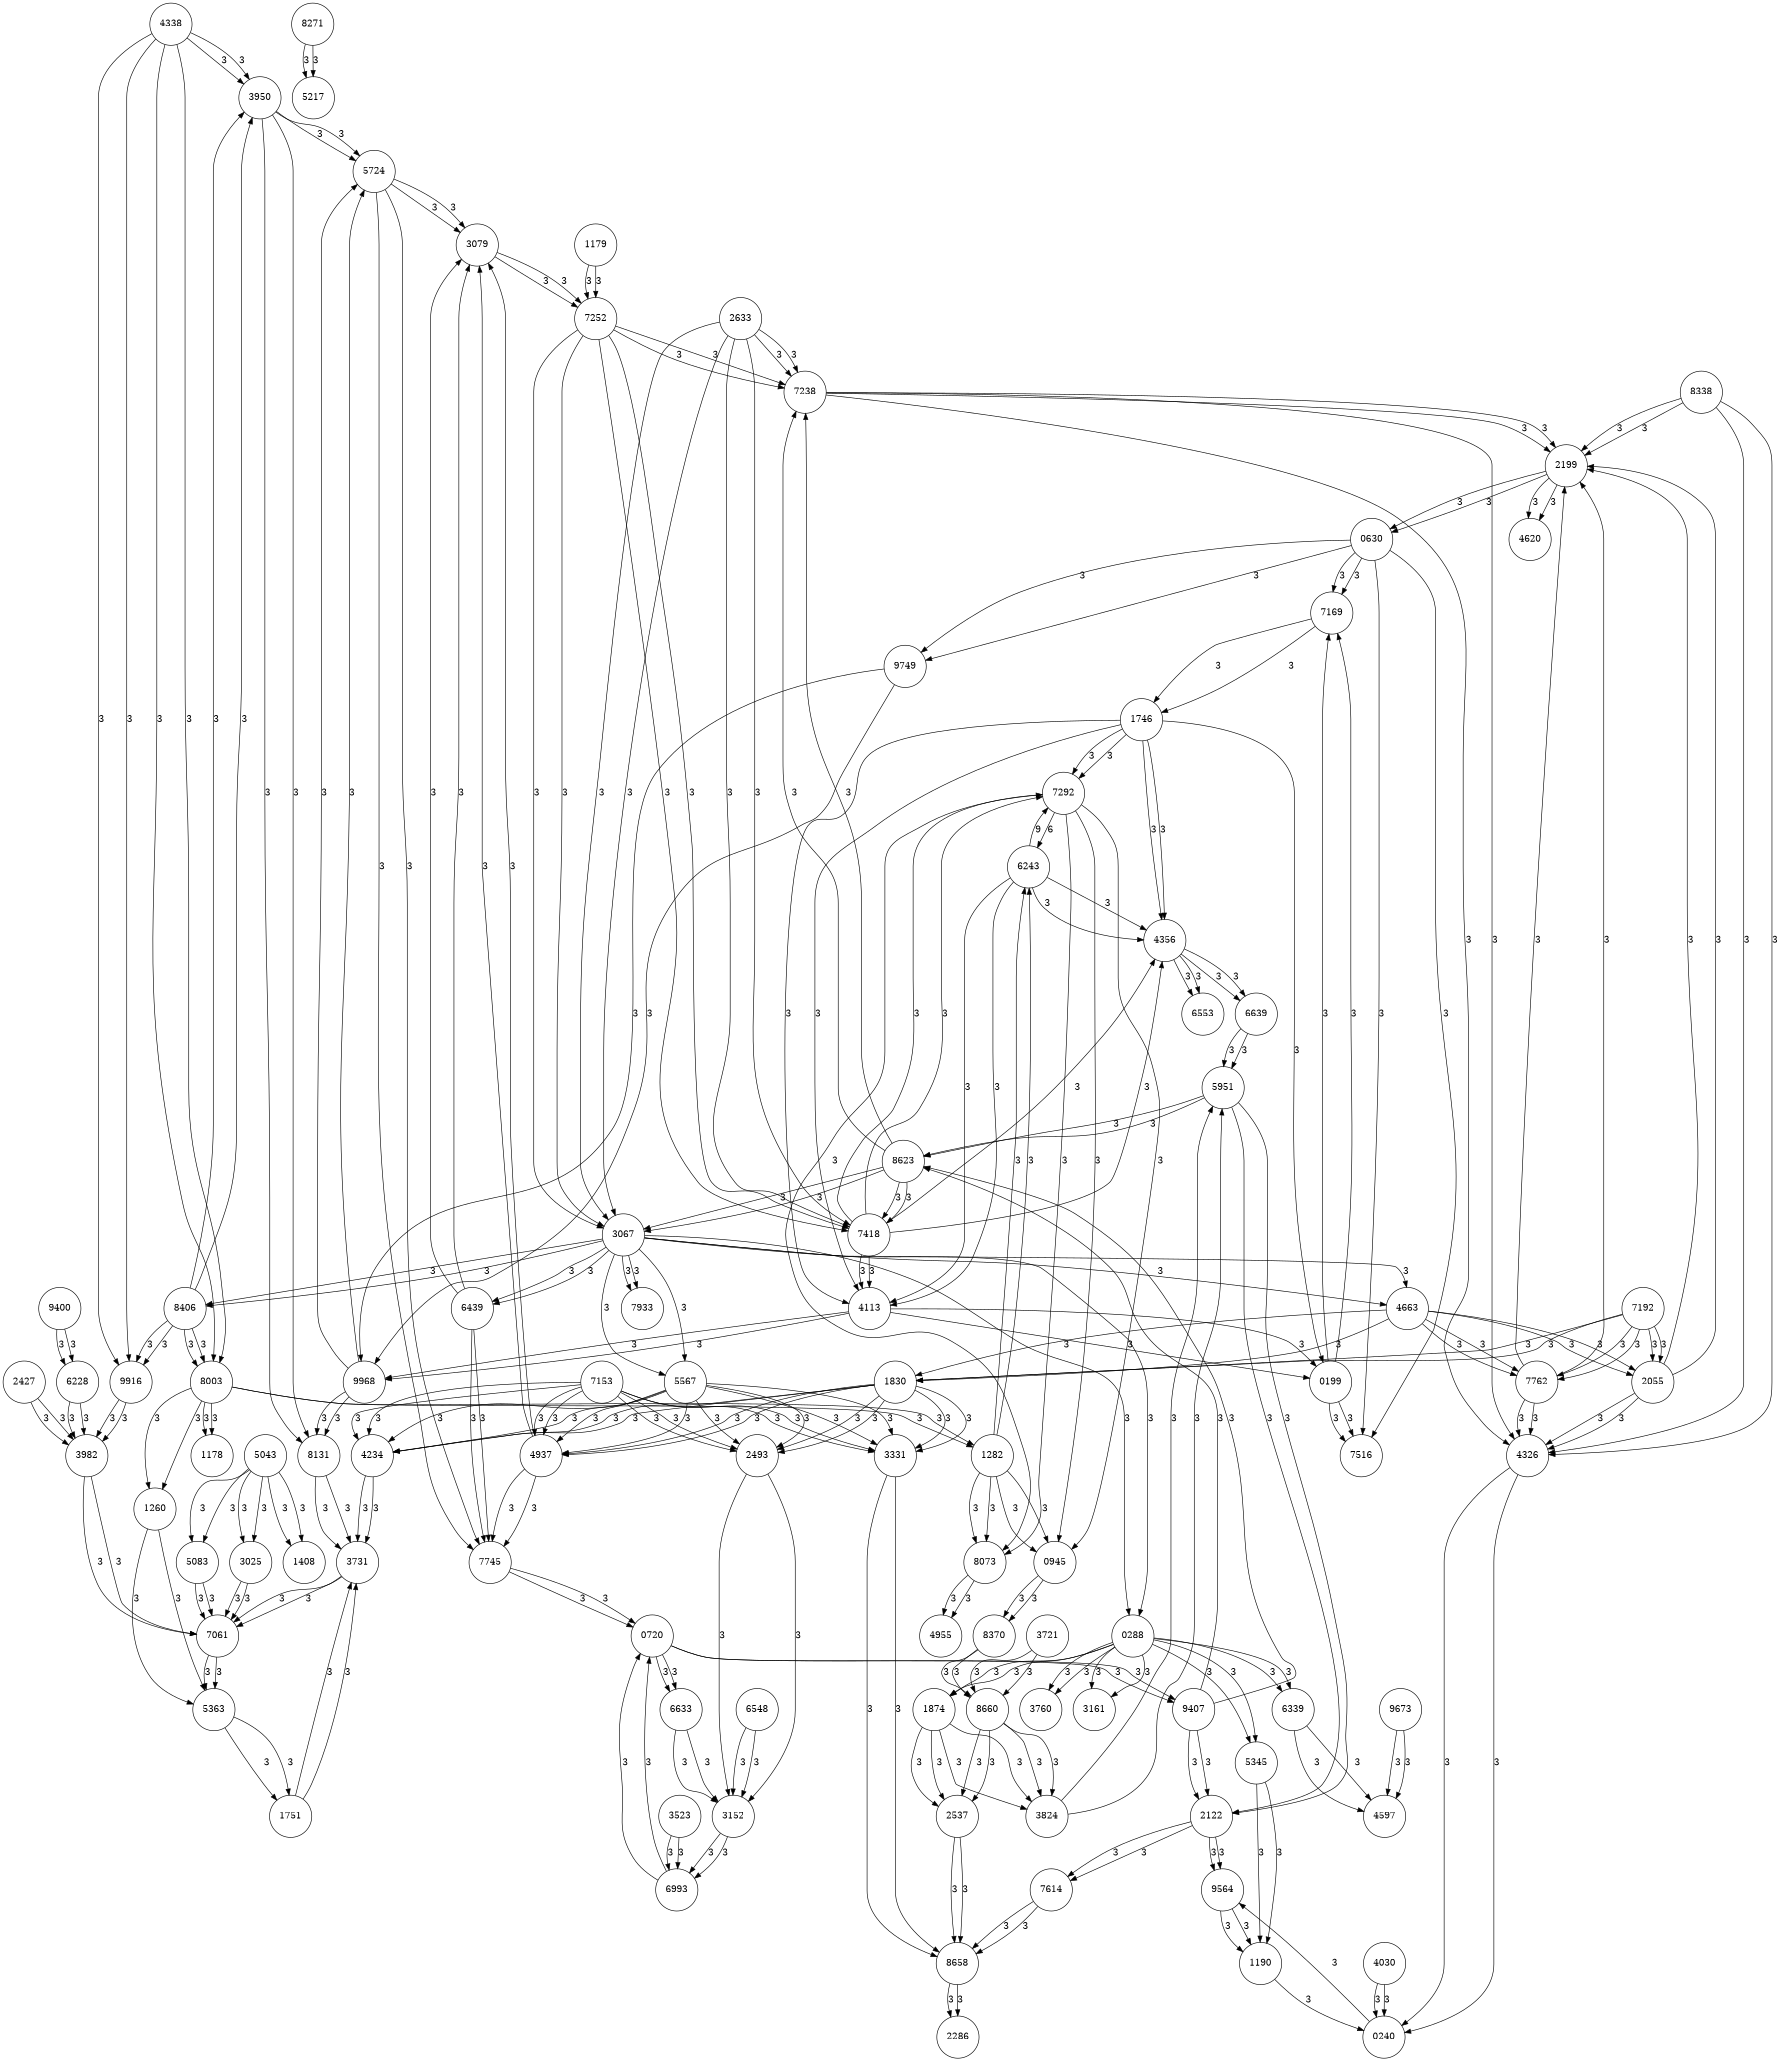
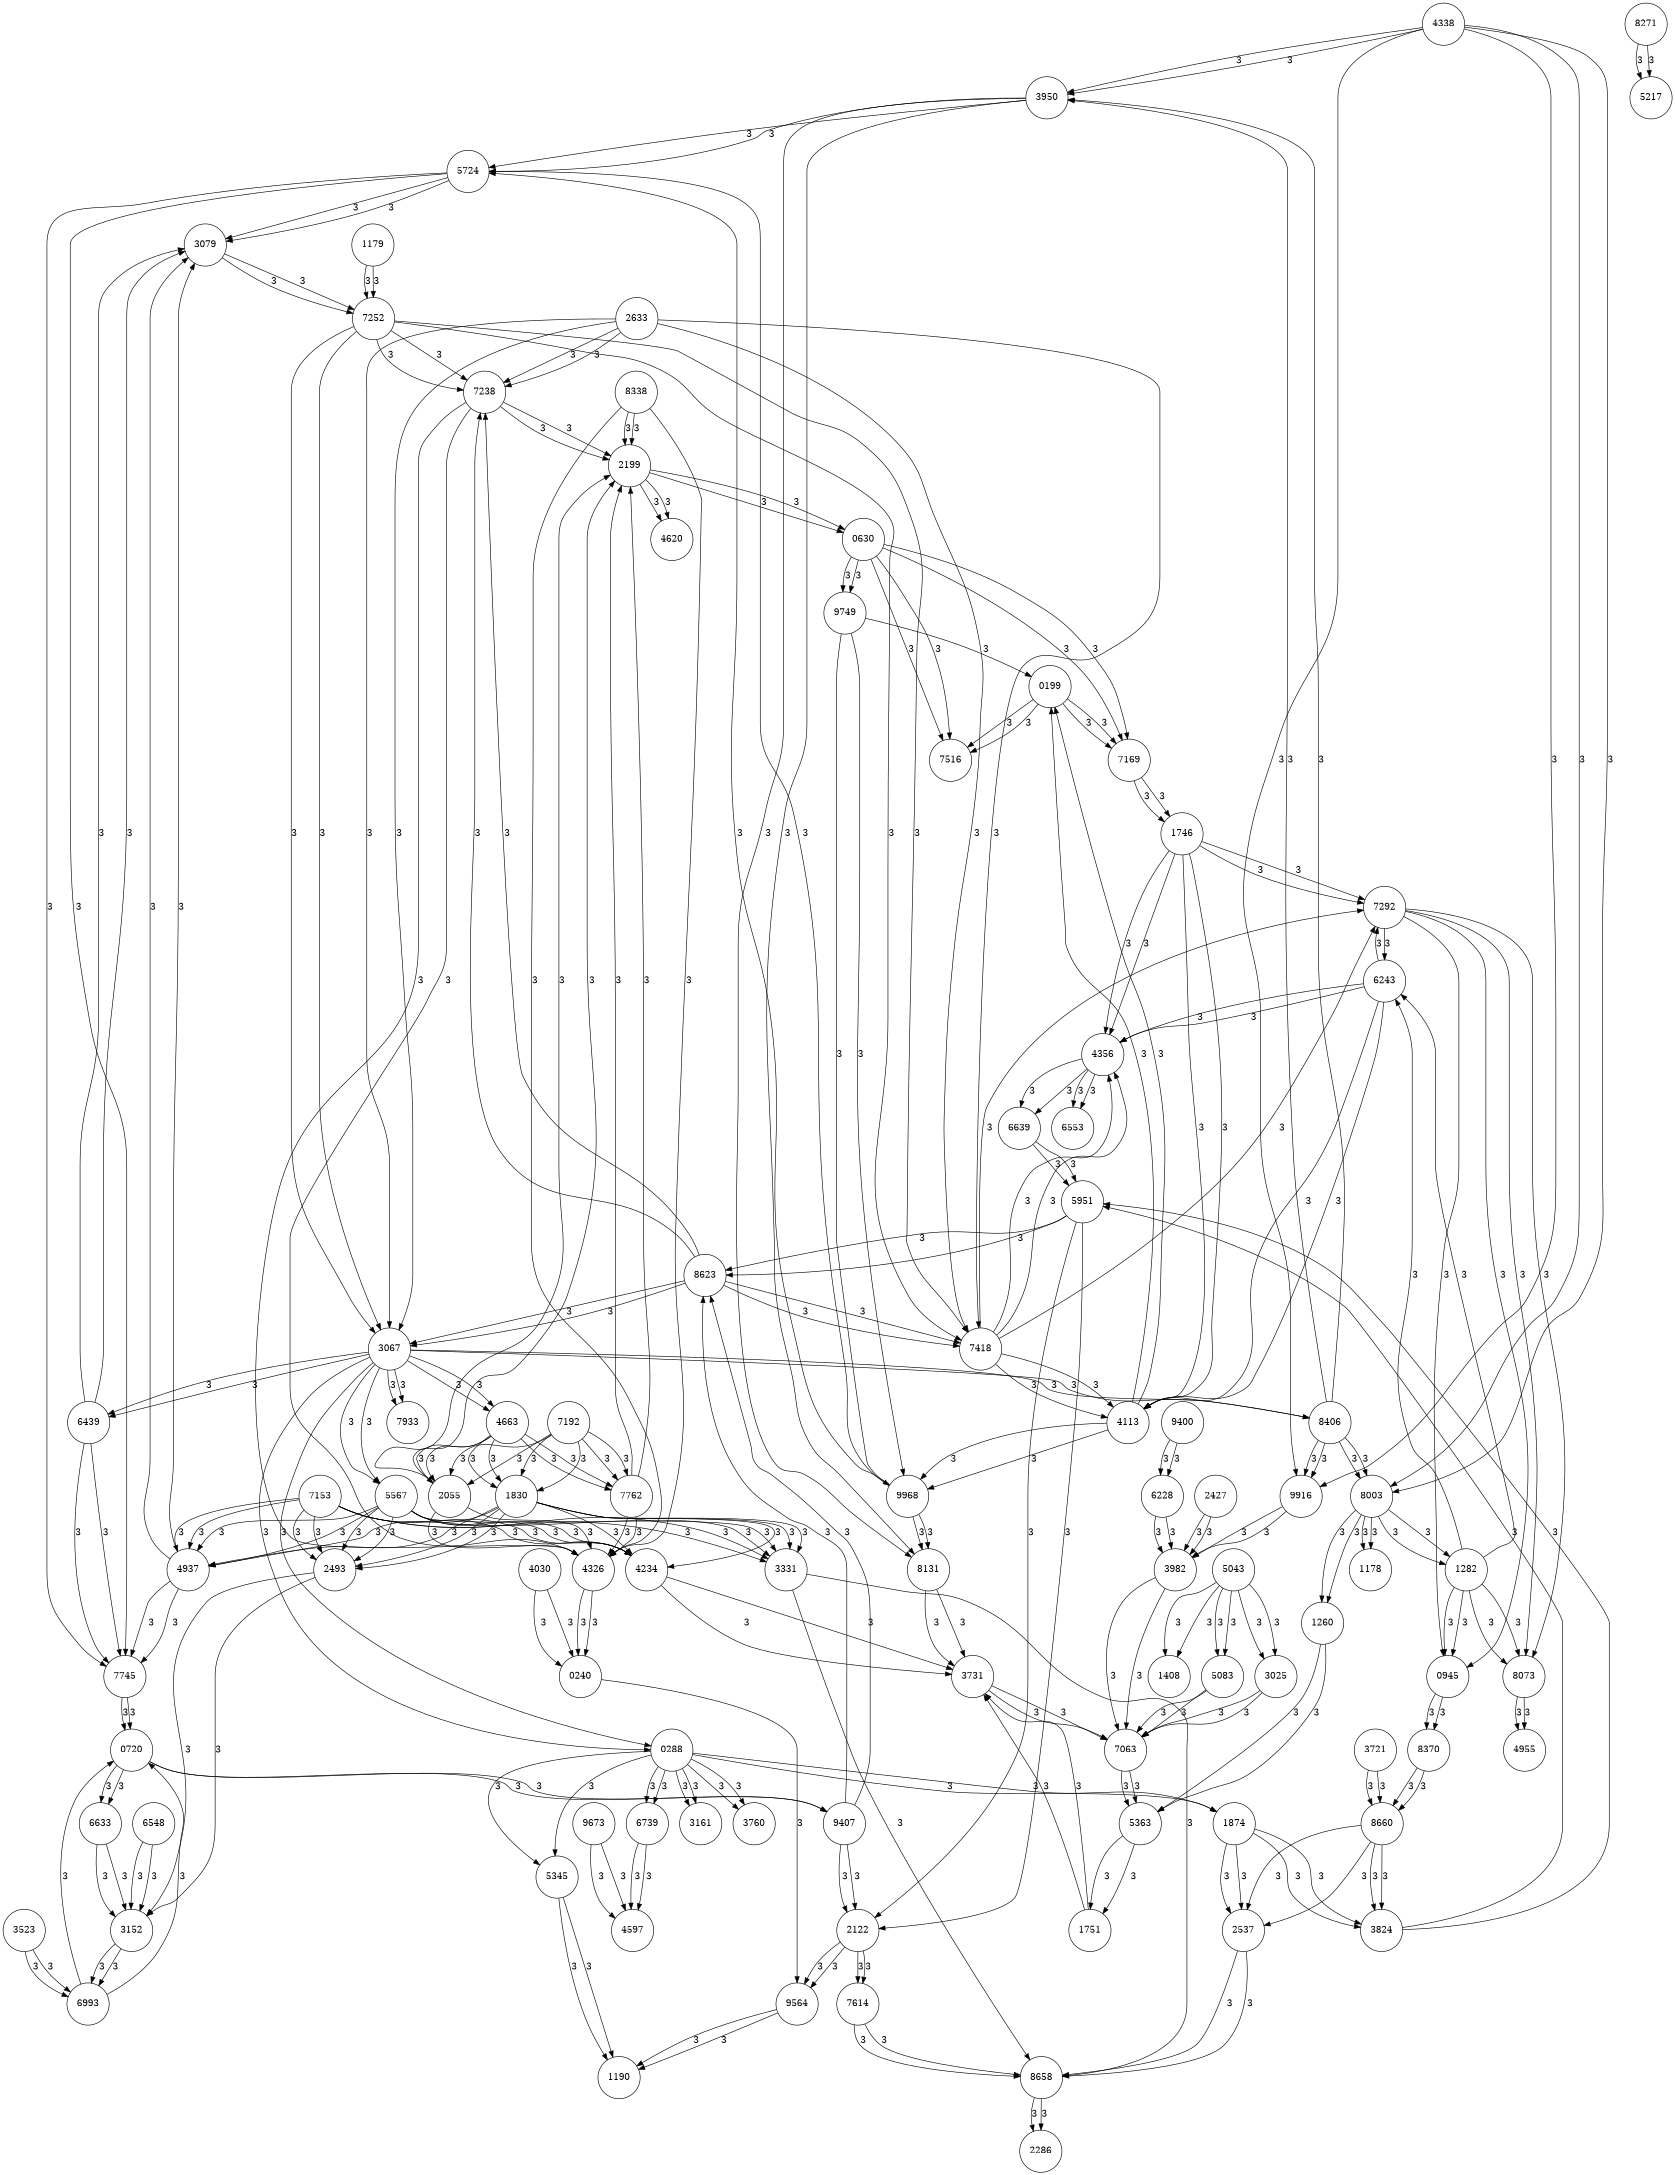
edge "6243" -> "7292": label "9" -> "3"
edge "7292" -> "6243": label "6" -> "3"
edge "1746" -> "0199": now "9749" -> "0199"
node "7061": label "7061" -> "7063"
node "6339": label "6339" -> "6739"
edge "1190" -> "0240": removed, label "3"
